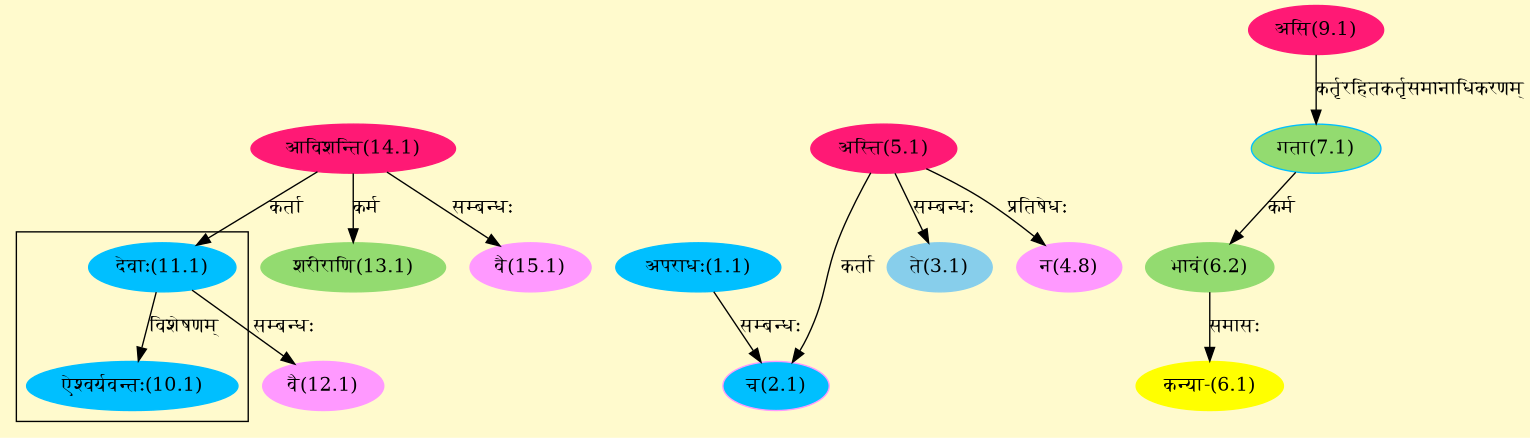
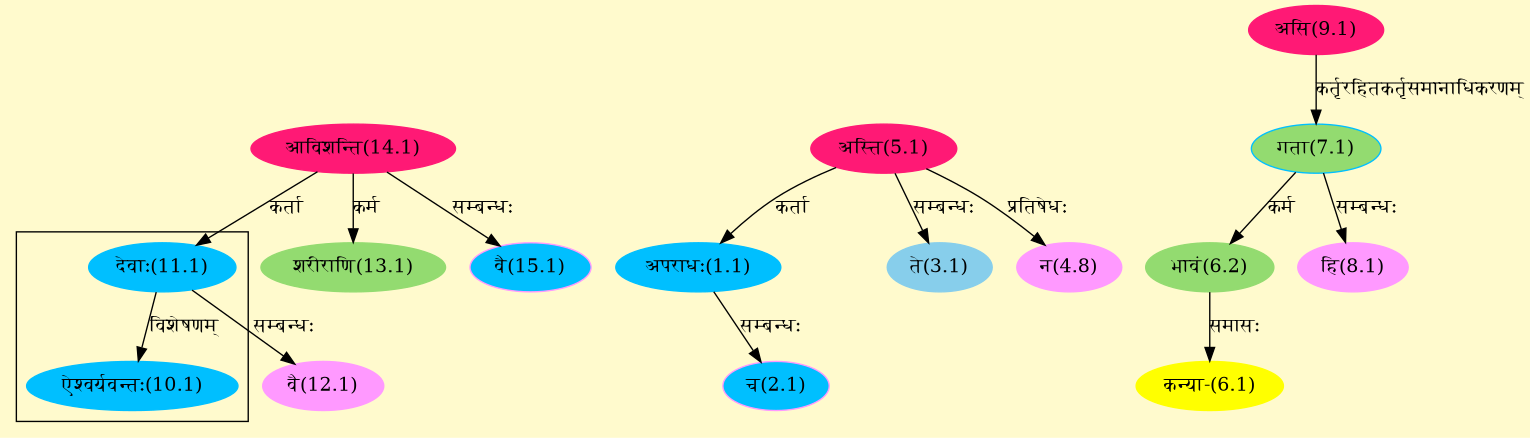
edge "अस्ति(5.1)" -> "च(2.1)": now "अस्ति(5.1)" -> "अपराधः(1.1)"
node "वै(15.1)": fillcolor #ff99ff -> #00bfff
node "हि(8.1)": added
